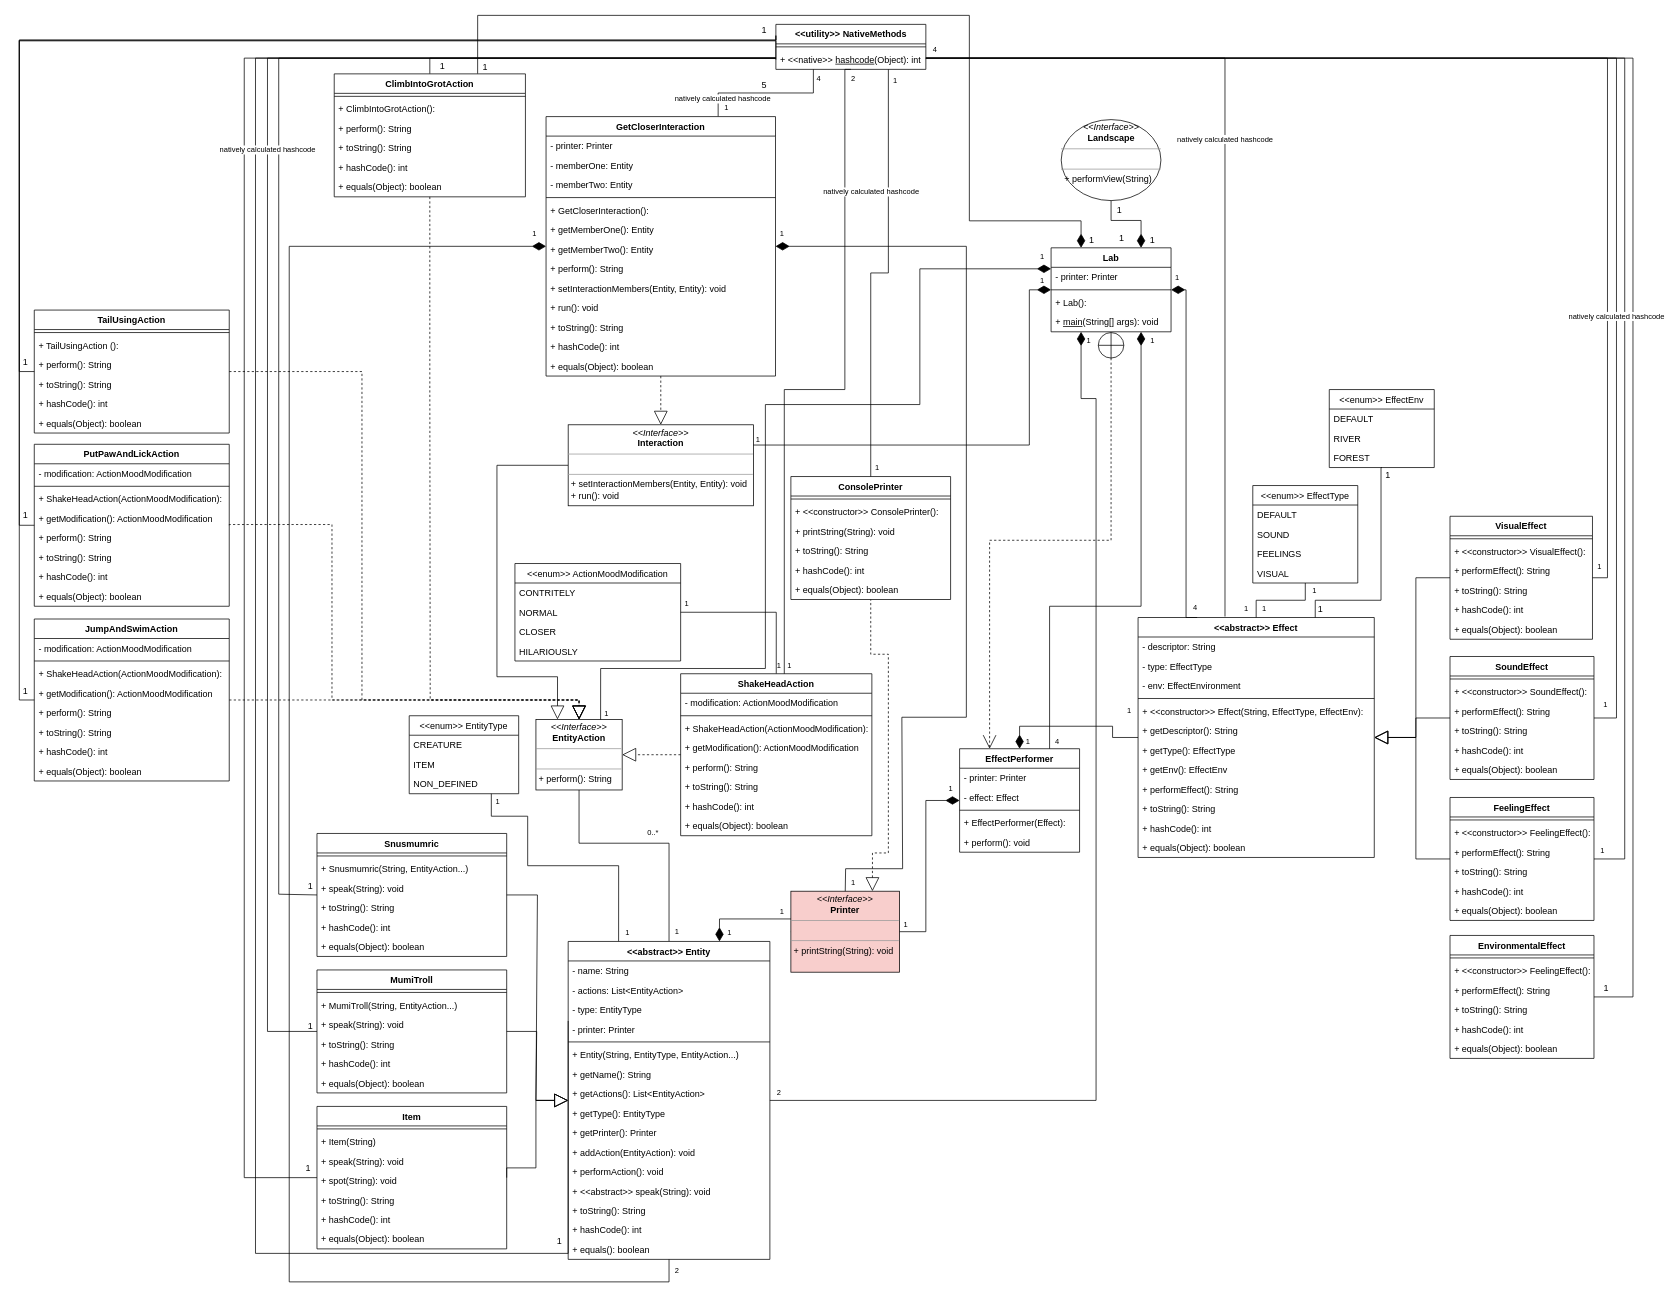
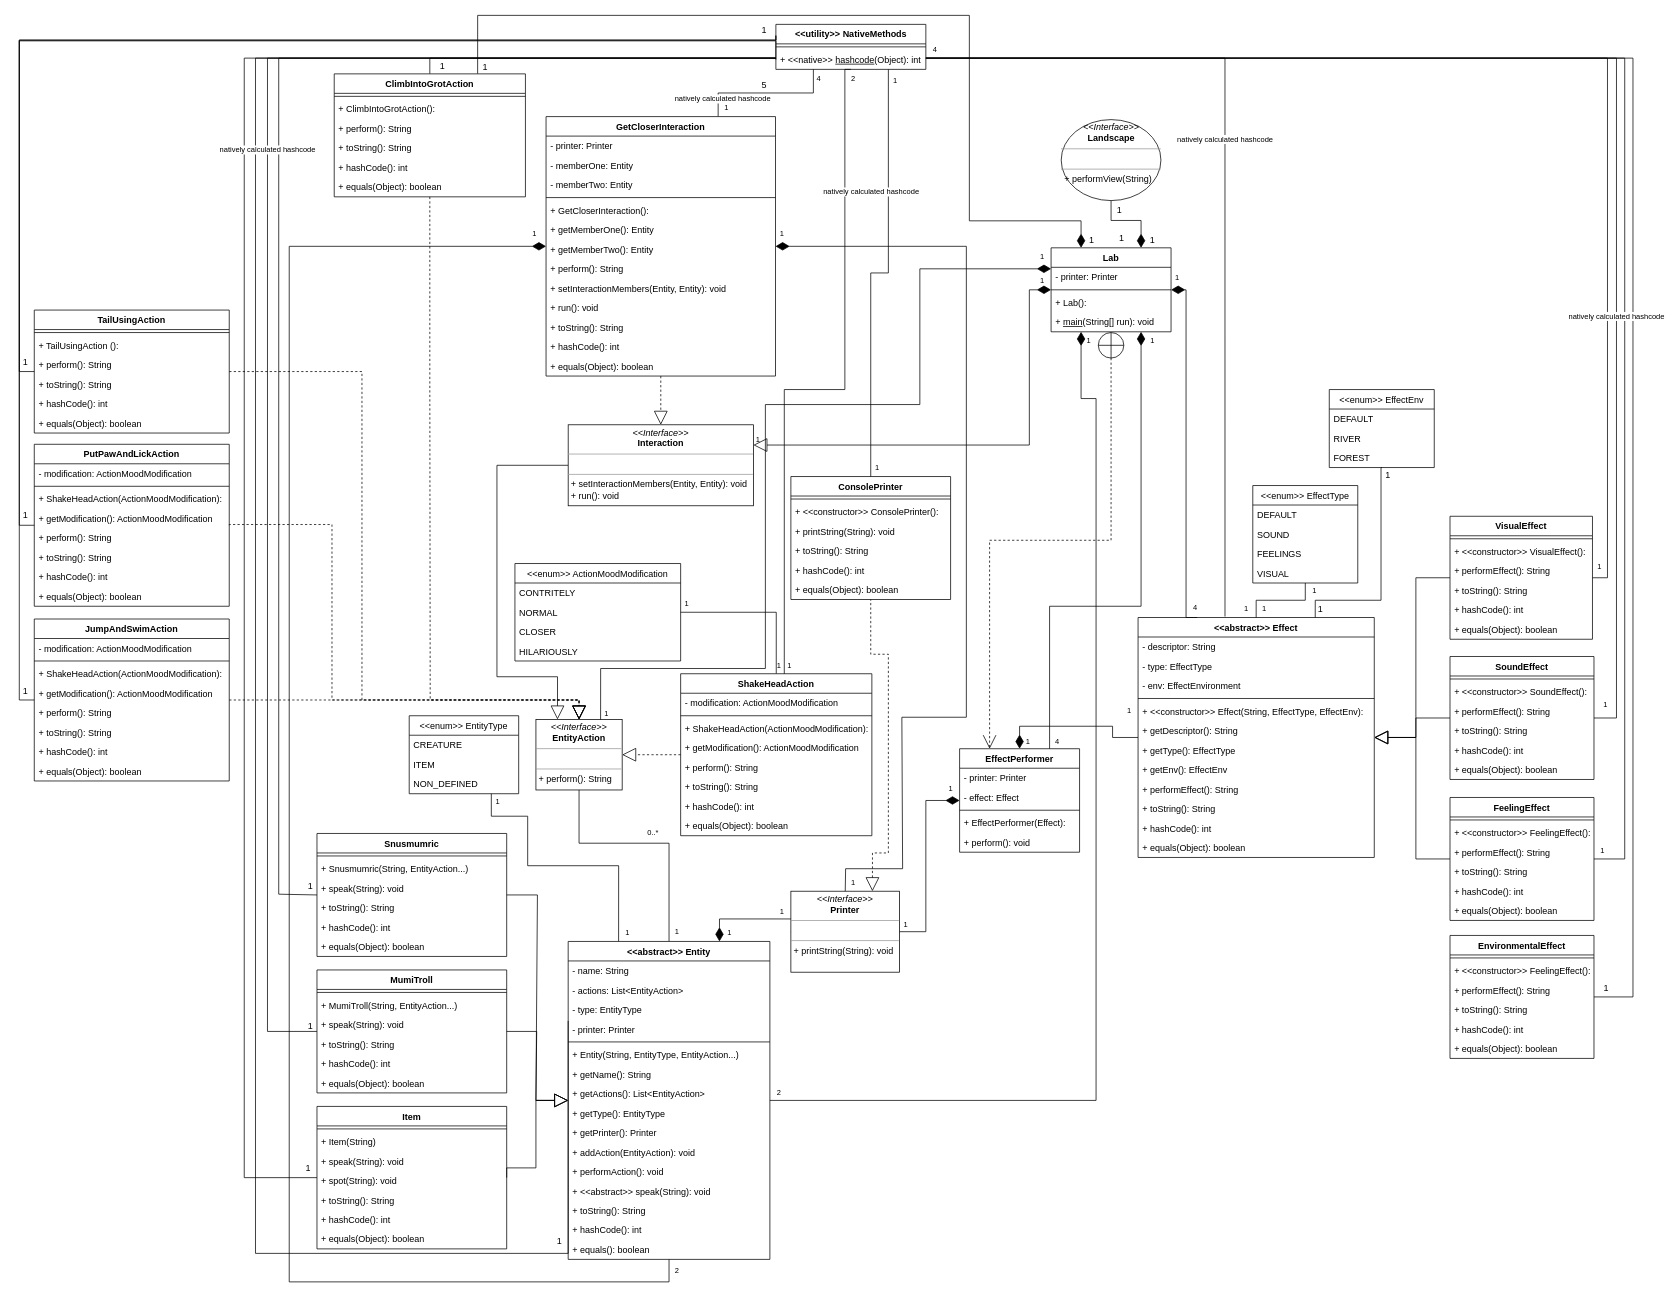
node "+ main(String[] args): void": label "+ main(String[] args): void" -> "+ main(String[] run): void"
edge "<<Interface>> Interaction + setInteractionMembers(Entity, Entity): void + run(): void" -> "Lab": arrowhead none -> block
node "<<Interface>> Printer + printString(String): void": fillcolor #f8cecc -> #ffffff
